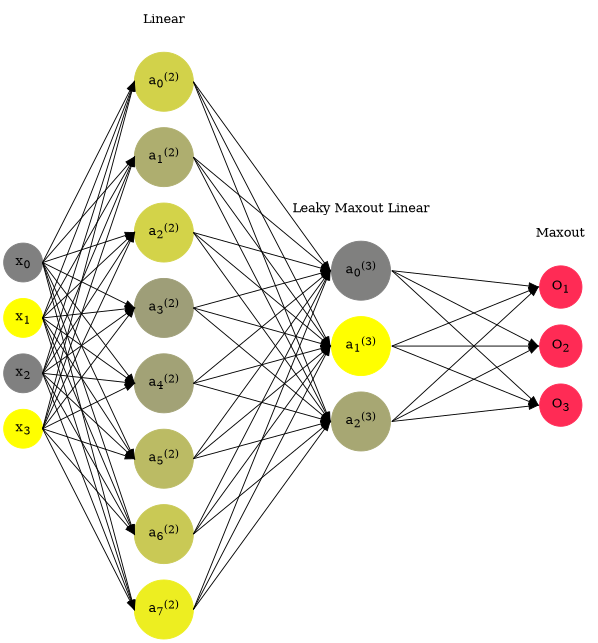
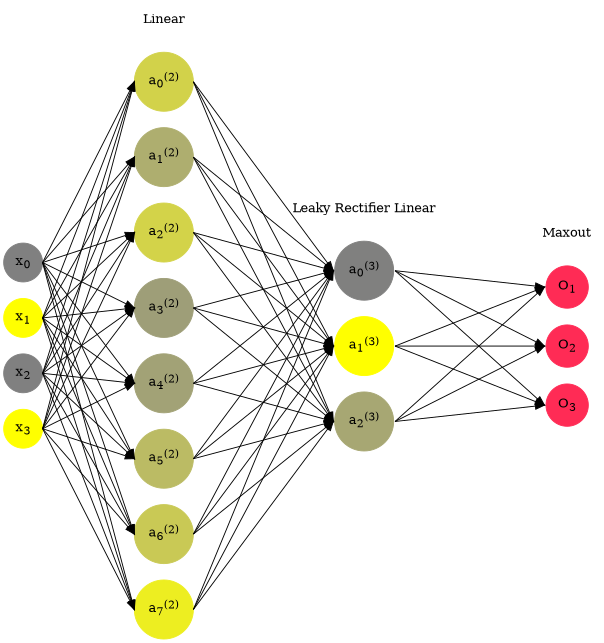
node "Leaky Maxout Linear": label "Leaky Maxout Linear" -> "Leaky Rectifier Linear"
